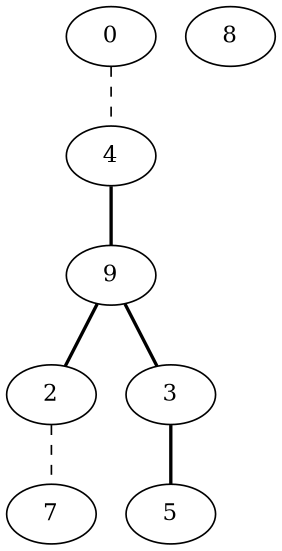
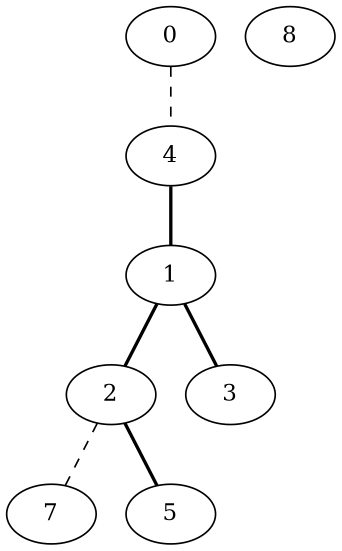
node "9": label "9" -> "1"
edge "3" -- "5": now "2" -- "5"
